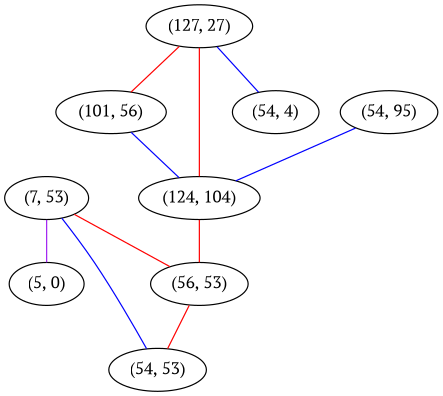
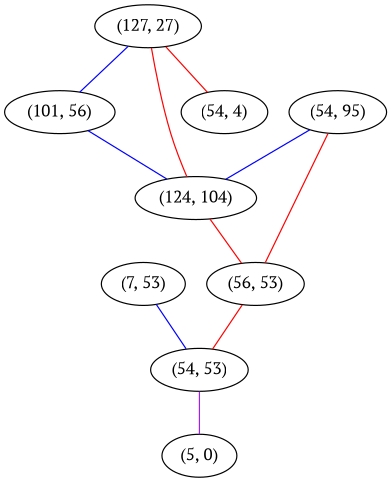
edge "(127, 27)" -- "(101, 56)": color red -> blue
edge "(127, 27)" -- "(54, 4)": color blue -> red
edge "(7, 53)" -- "(56, 53)": now "(54, 95)" -- "(56, 53)"
edge "(7, 53)" -- "(5, 0)": now "(54, 53)" -- "(5, 0)"
